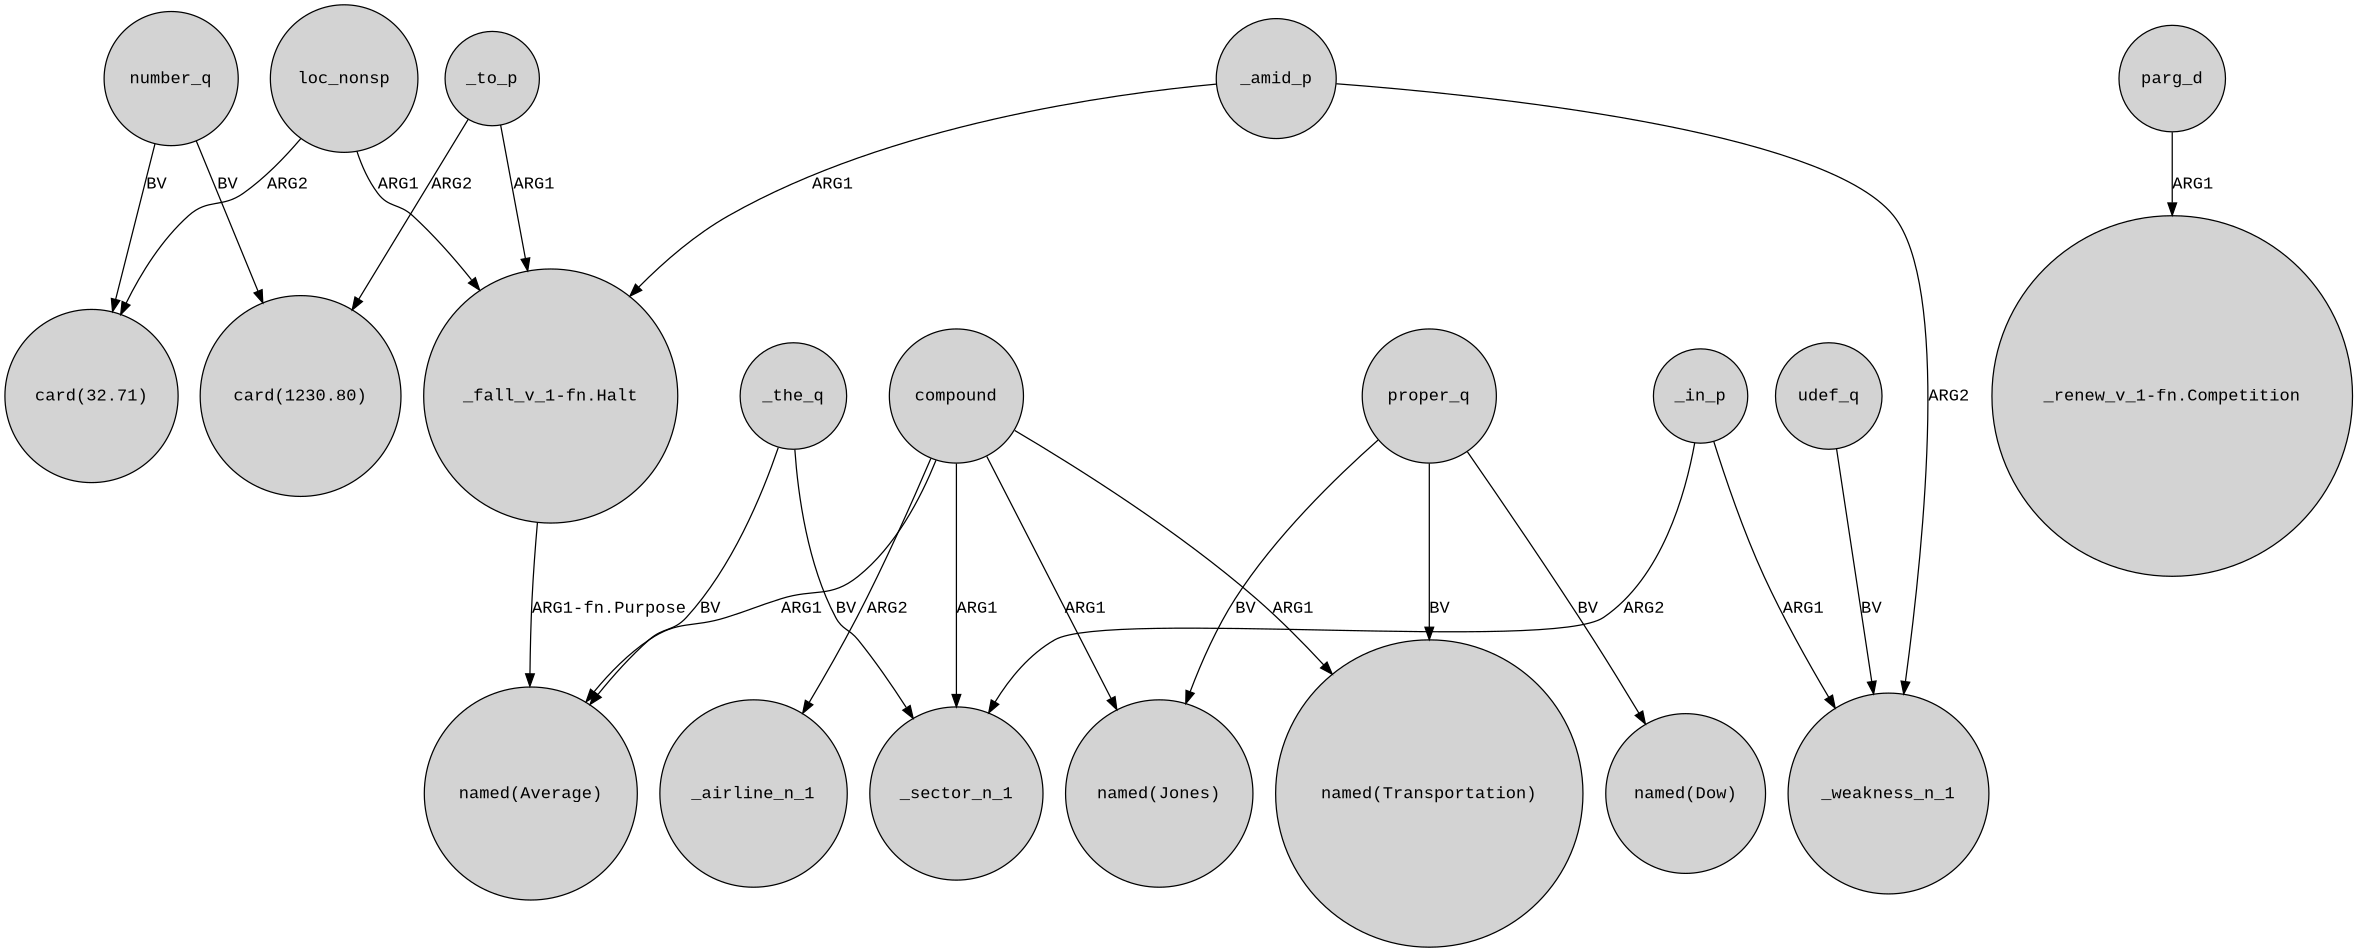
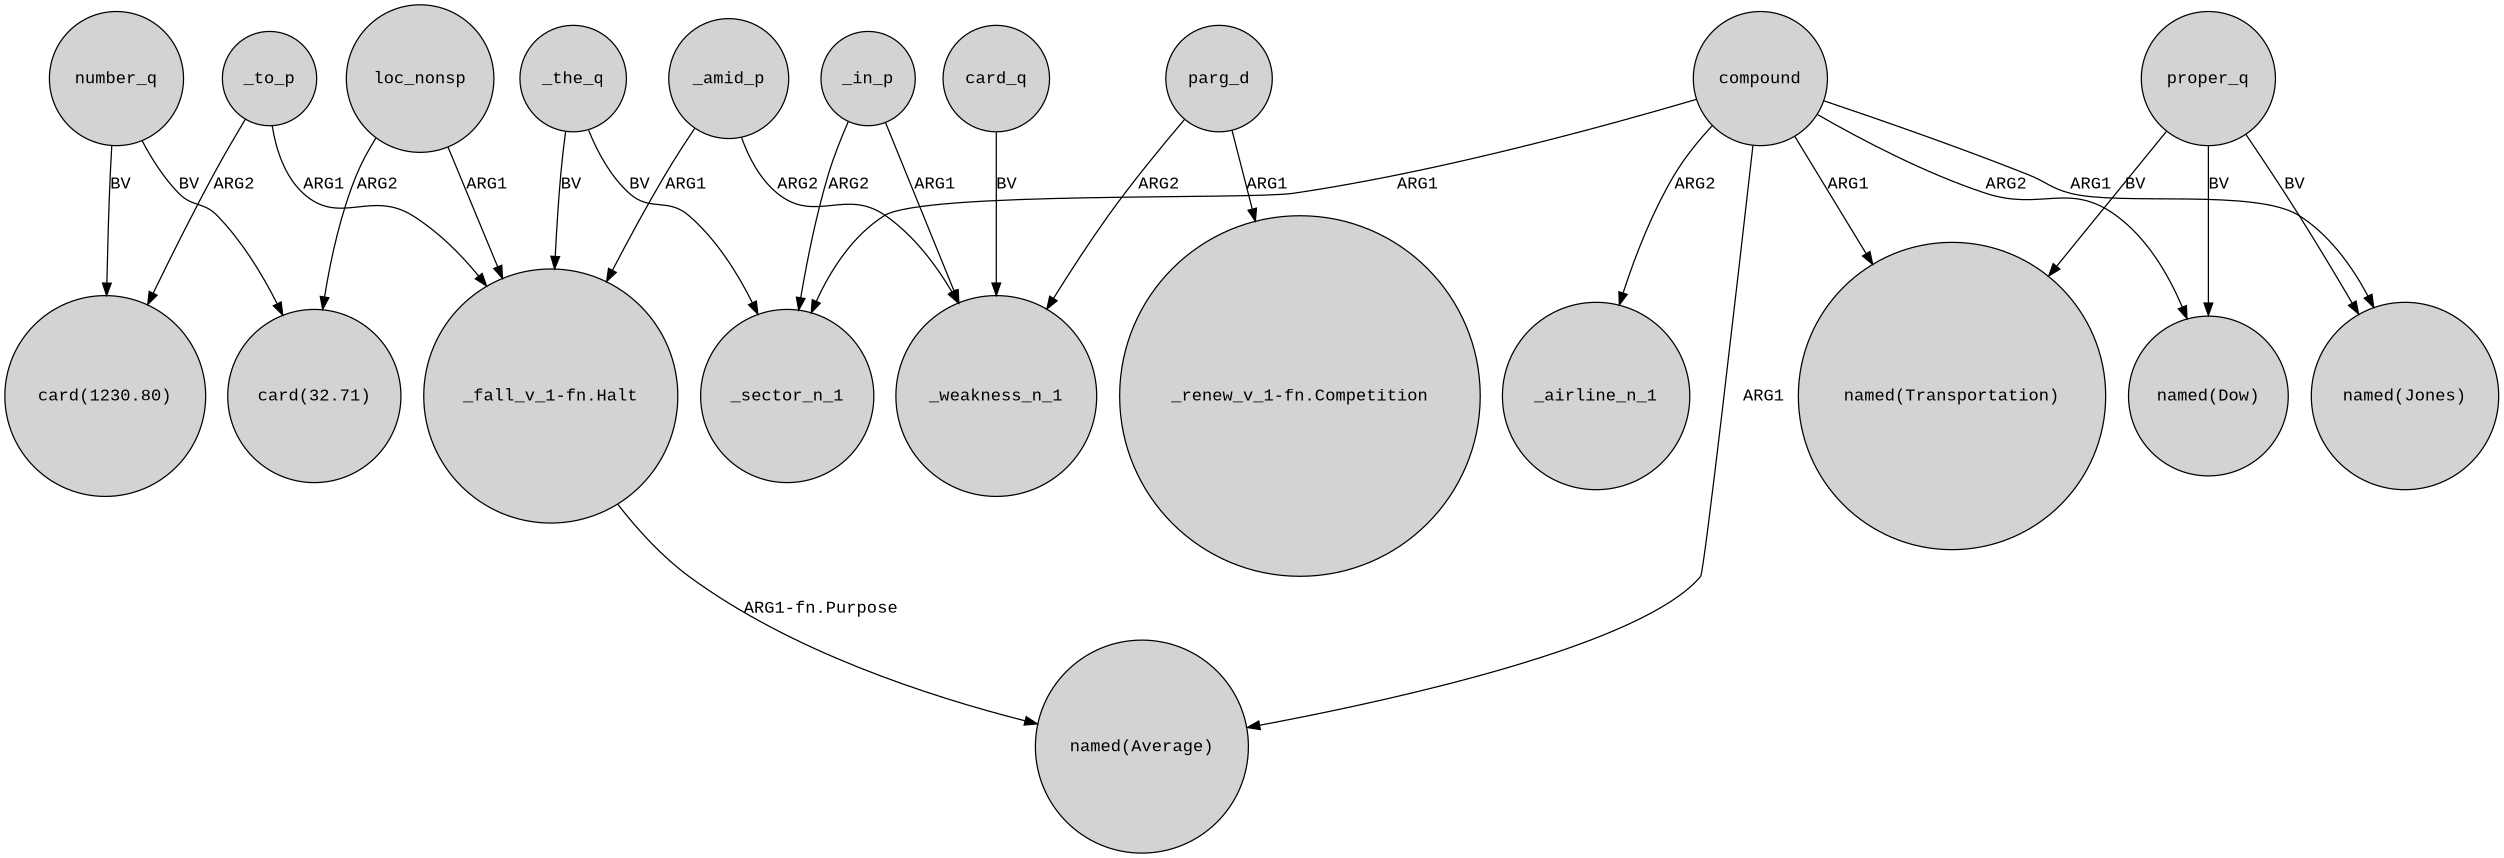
edge "compound" -> "named(Dow)": added, label "ARG2"
edge "parg_d" -> "_weakness_n_1": added, label "ARG2"
node "udef_q": label "udef_q" -> "card_q"
edge "_the_q" -> "named(Average)": now "_the_q" -> "_fall_v_1-fn.Halt"
